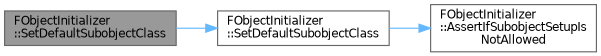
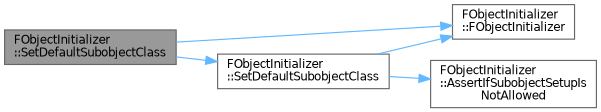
node "FObjectInitializer ::FObjectInitializer": added
